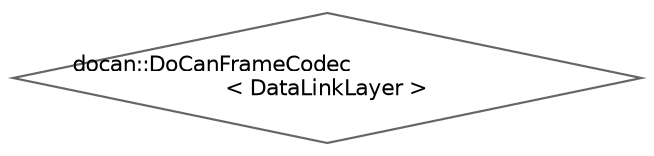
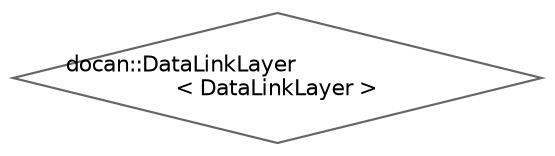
node "docan::DoCanFrameCodec < DataLinkLayer >": label "docan::DoCanFrameCodec < DataLinkLayer >" -> "docan::DataLinkLayer < DataLinkLayer >"
